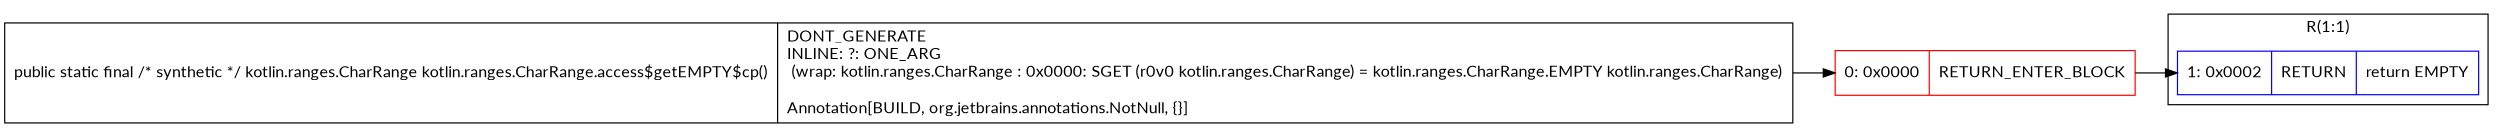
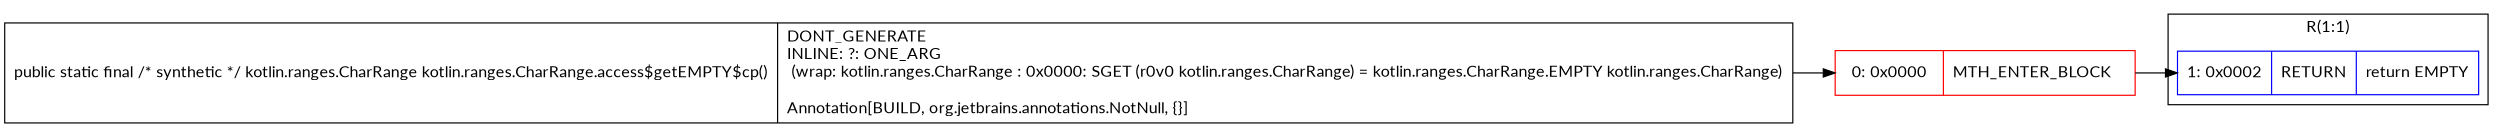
node "0: 0x0000": text "RETURN_ENTER_BLOCK" -> "MTH_ENTER_BLOCK"
